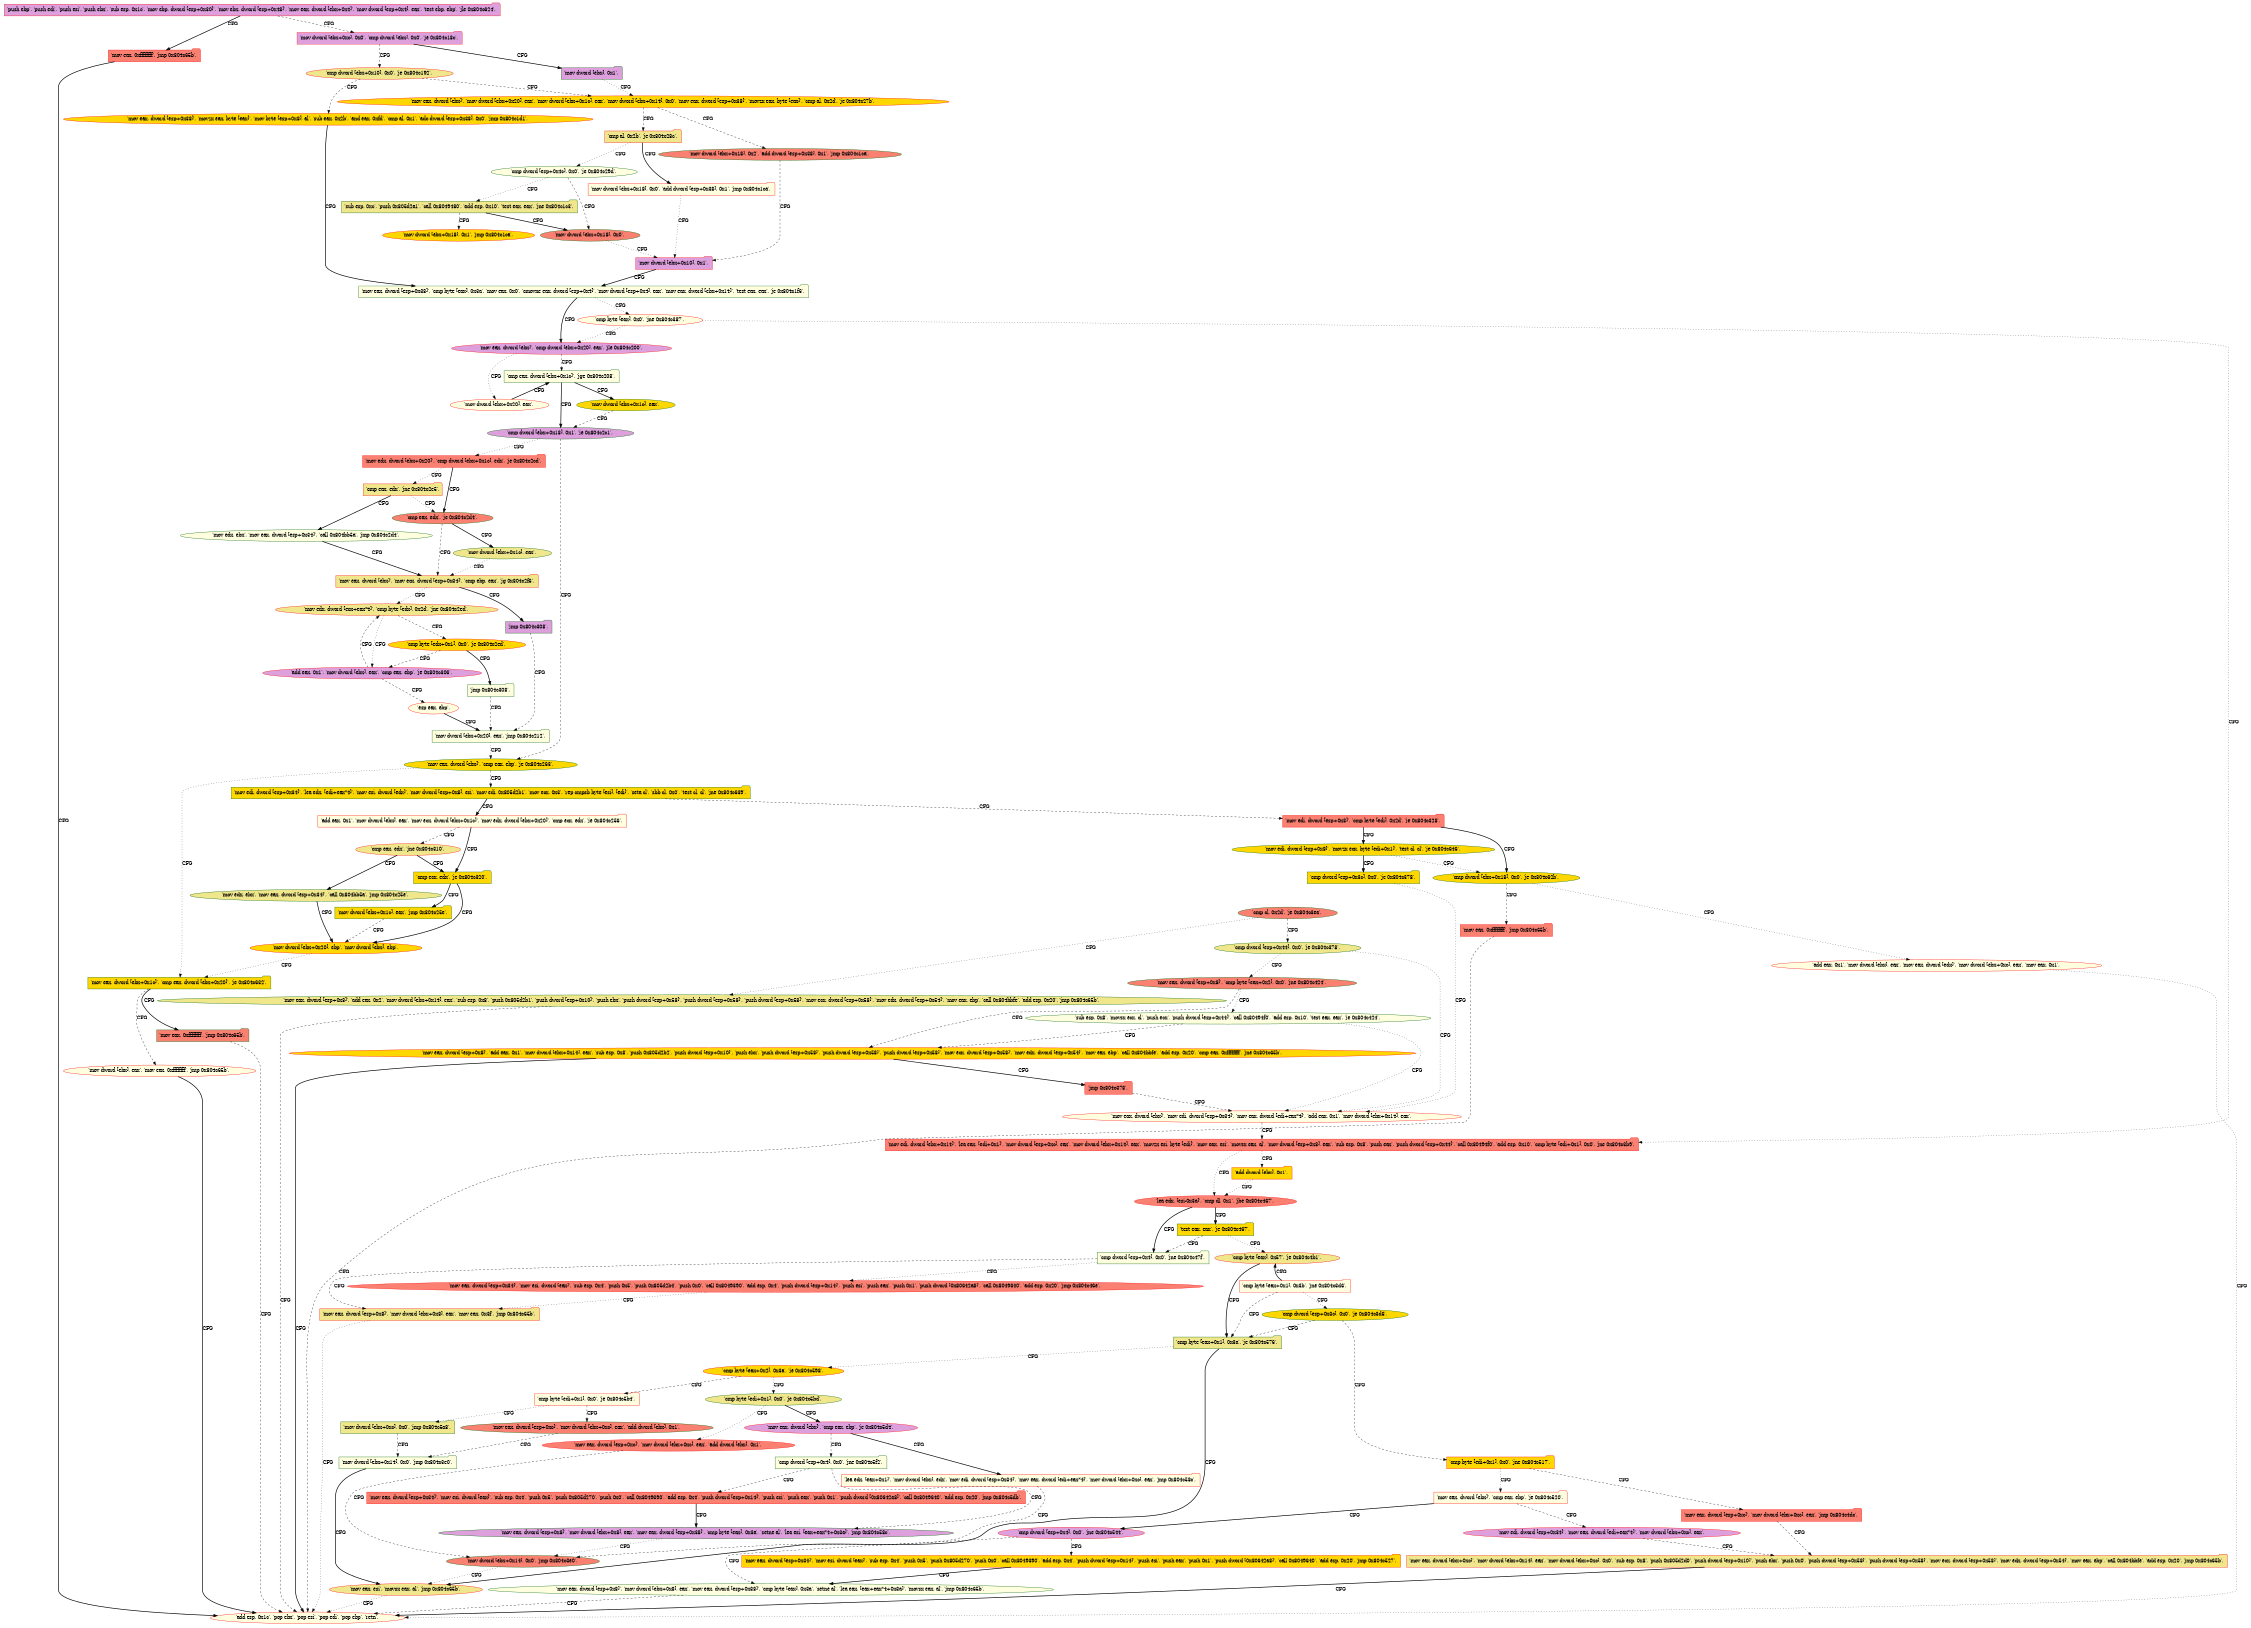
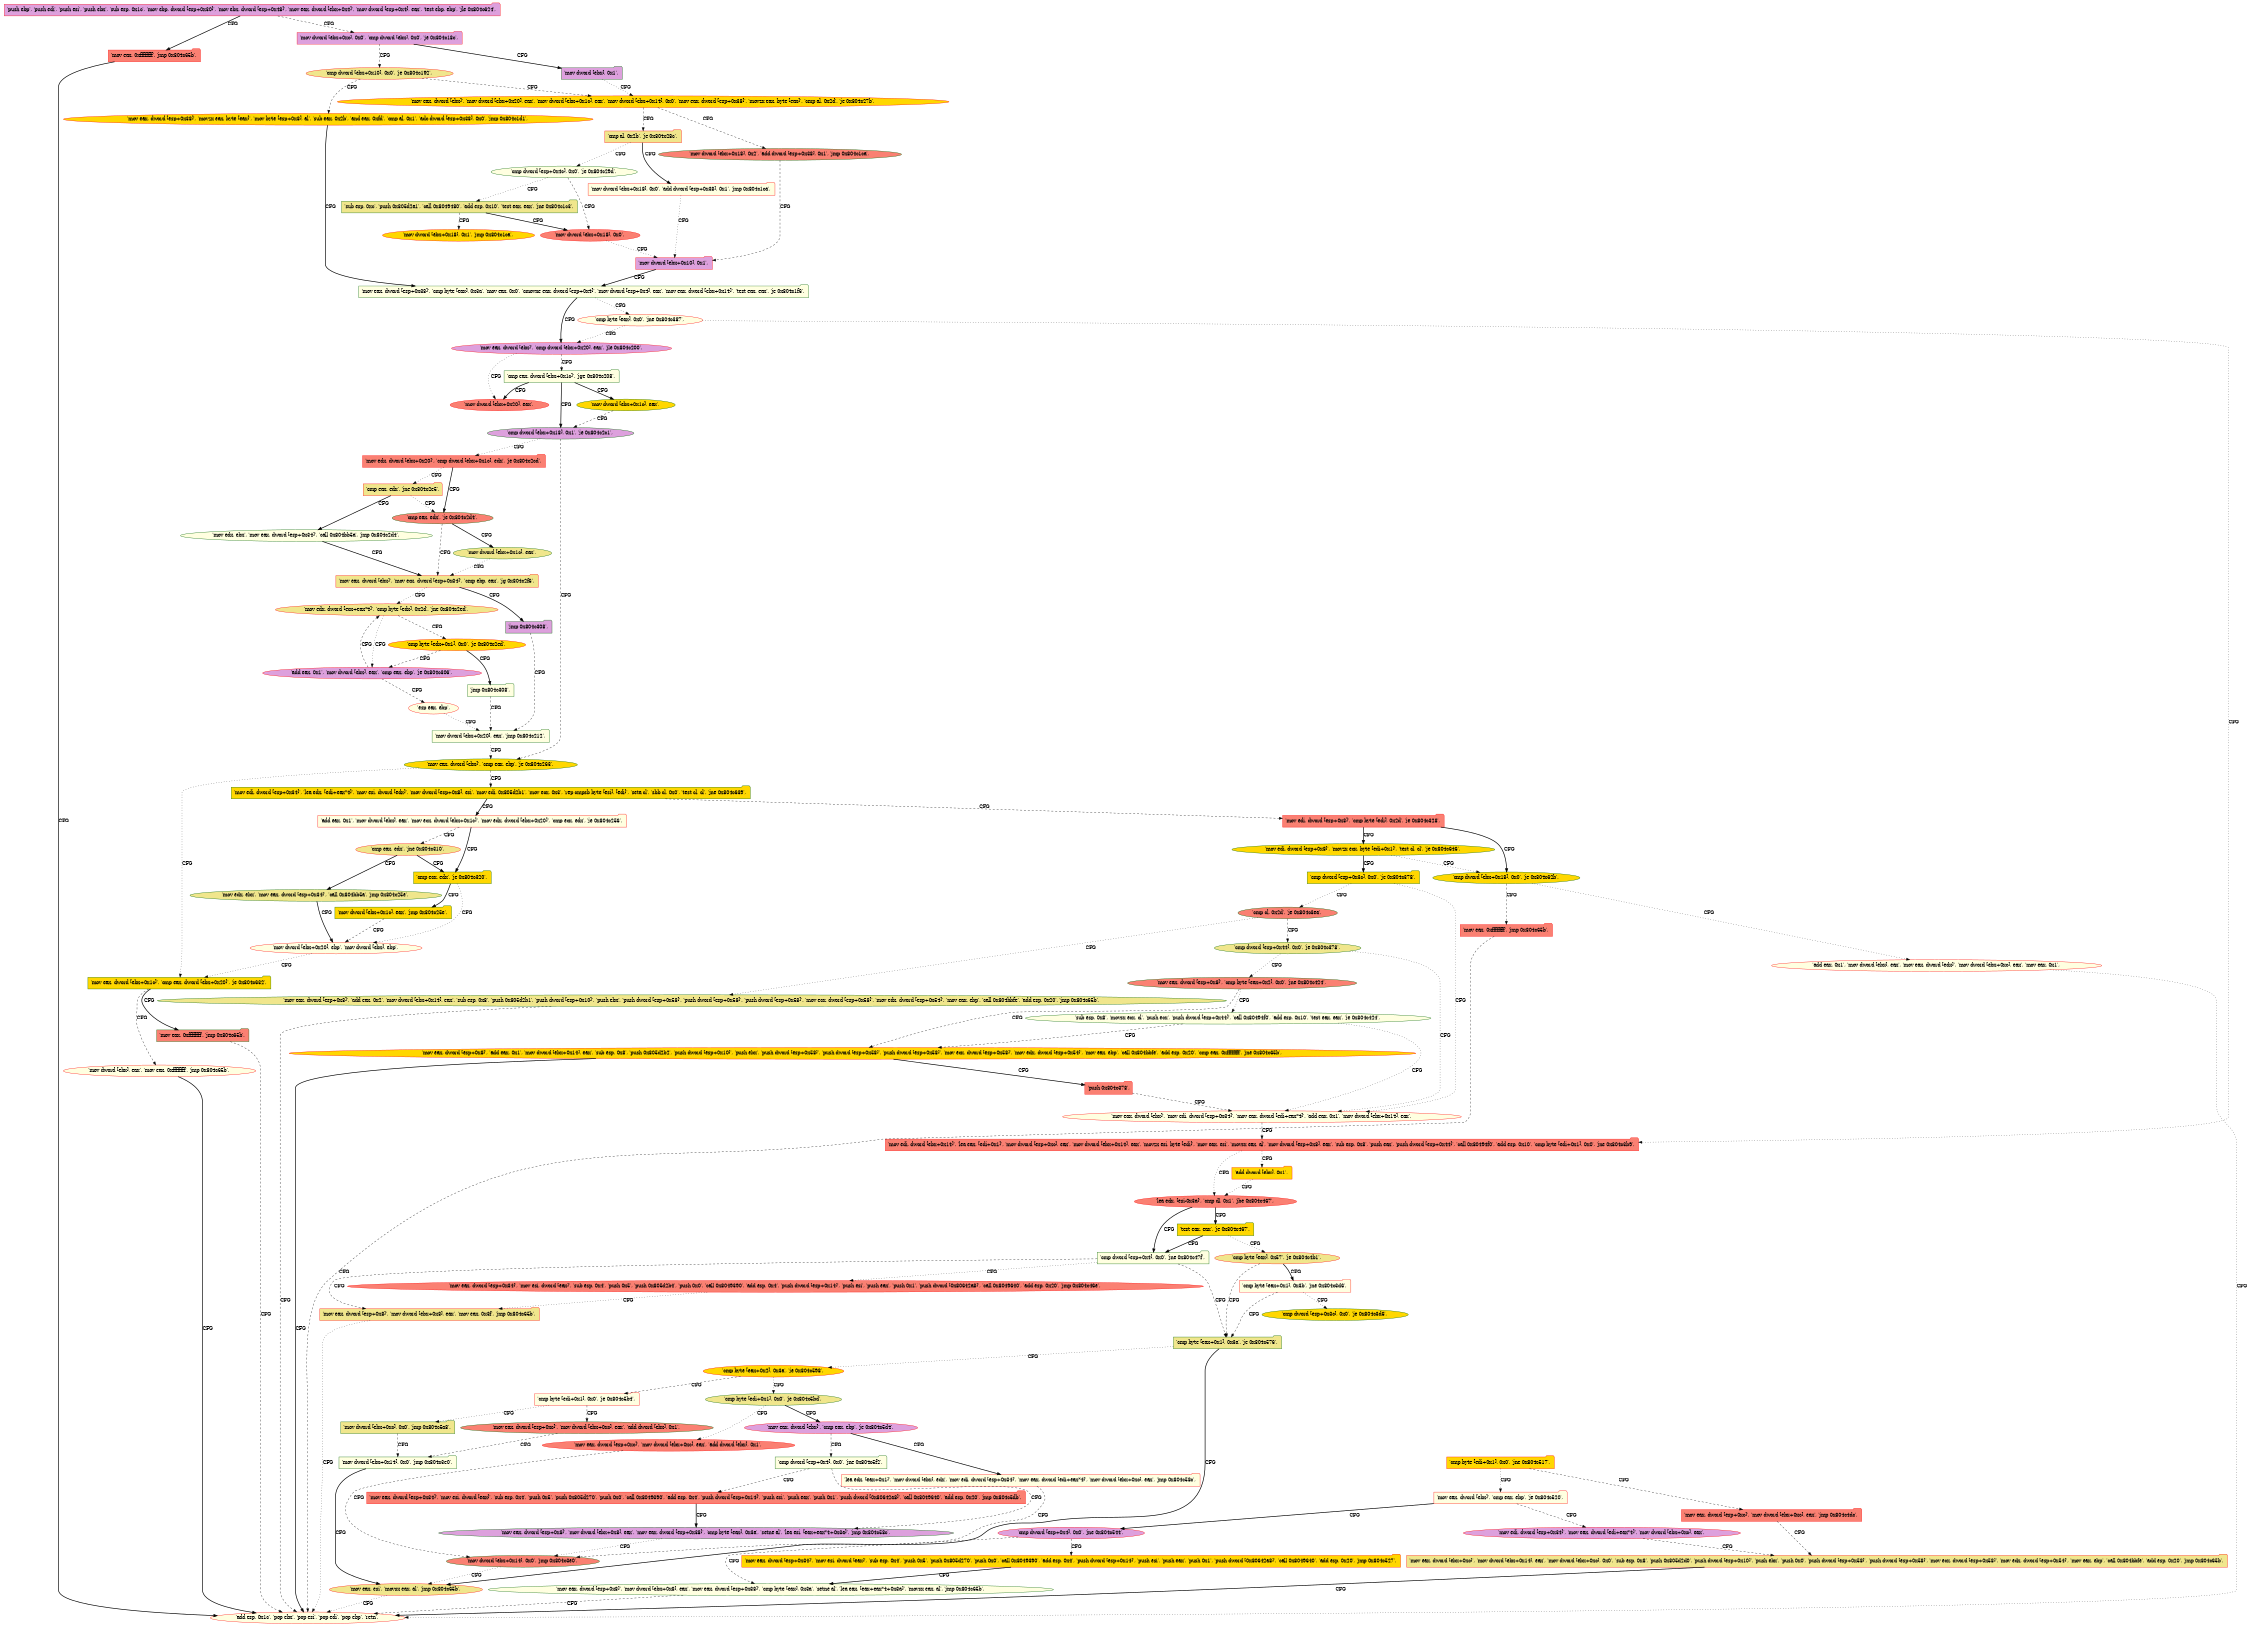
node "'mov dword [ebx+0x18], 0x0',": color darkgreen -> red
edge "'mov dword [ebx+0x20], eax'," -> "'cmp eax, dword [ebx+0x1c]', 'jge 0x804c208',": reversed
node "'mov dword [ebx+0x20], eax',": fillcolor lightyellow -> salmon
edge "'esp eax, ebp'," -> "'mov dword [ebx+0x20], eax', 'jmp 0x804c212',": style bold -> dotted
edge "'cmp dword [esp+0x3c], 0x0', 'je 0x804c378'," -> "'cmp cl, 0x2d', 'je 0x804c3ea',": added, label "CFG"
edge "'cmp ecx, edx', 'je 0x804c320'," -> "'mov dword [ebx+0x20], ebp', 'mov dword [ebx], ebp',": style bold -> dotted
node "'mov dword [ebx+0x20], ebp', 'mov dword [ebx], ebp',": fillcolor gold -> lightyellow
node "'jmp 0x804c378',": label "'jmp 0x804c378'," -> "'push 0x804c378',"
edge "'test eax, eax', 'je 0x804c467'," -> "'cmp dword [esp+0x4], 0x0', 'jne 0x804c47f',": style dashed -> bold
edge "'cmp byte [eax+0x1], 0x3b', 'jne 0x804c3d6'," -> "'cmp byte [eax], 0x57', 'je 0x804c4b1',": reversed
edge "'cmp byte [eax], 0x57', 'je 0x804c4b1'," -> "'cmp byte [eax+0x1], 0x3a', 'je 0x804c576',": style bold -> dashed
edge "'cmp dword [esp+0x3c], 0x0', 'je 0x804c3d6'," -> "'cmp byte [eax+0x1], 0x3a', 'je 0x804c576',": now "'cmp dword [esp+0x4], 0x0', 'jne 0x804c47f'," -> "'cmp byte [eax+0x1], 0x3a', 'je 0x804c576',"
edge "'cmp dword [esp+0x3c], 0x0', 'je 0x804c3d6'," -> "'cmp byte [edi+0x1], 0x0', 'jne 0x804c517',": removed, label "CFG"
